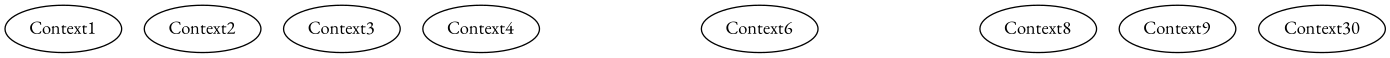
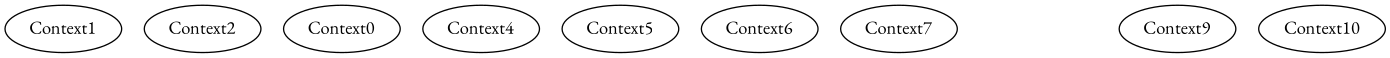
node "Context3": label "Context3" -> "Context0"
node "Context5": added
node "Context7": added
node "Context8": removed
node "Context30": label "Context30" -> "Context10"
